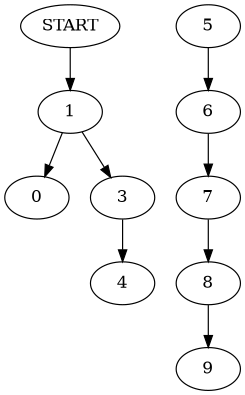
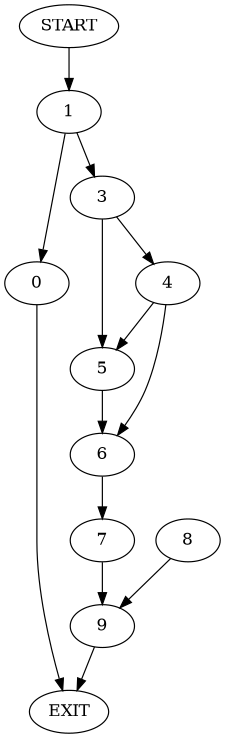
edge "7" -> "8": now "7" -> "9"
edge "3" -> "5": added
edge "4" -> "5": added
edge "4" -> "6": added
node "EXIT": added
